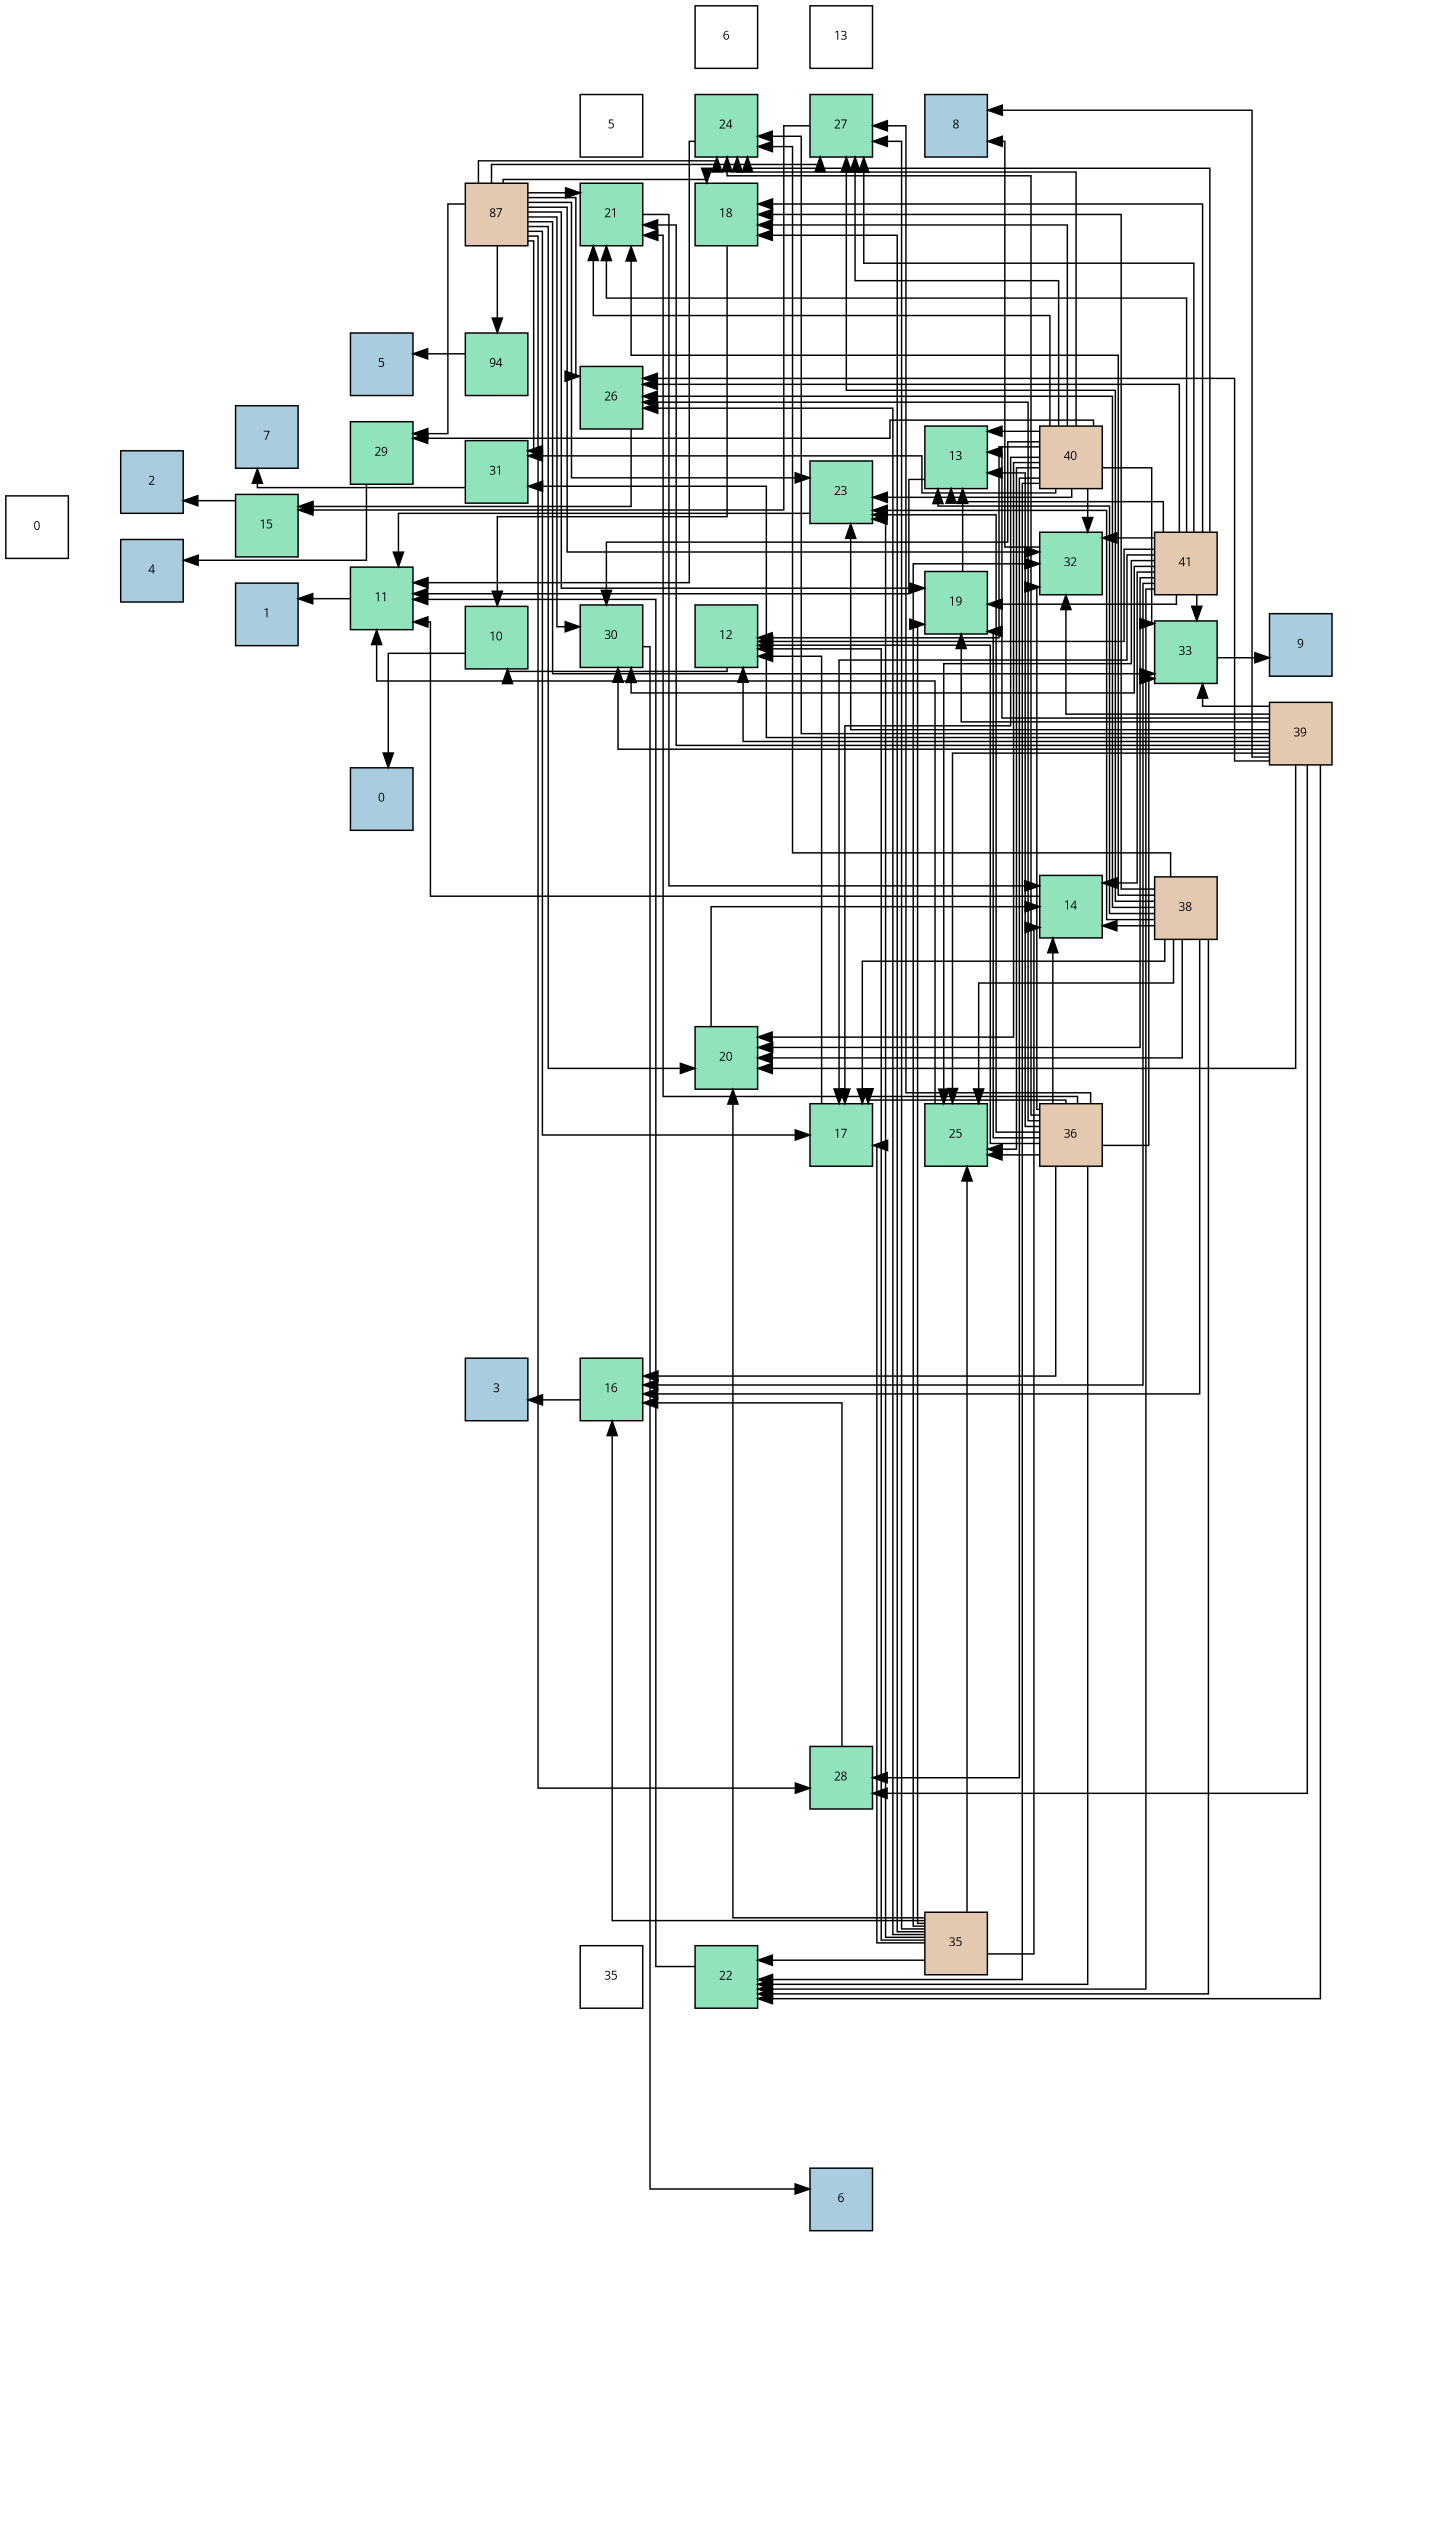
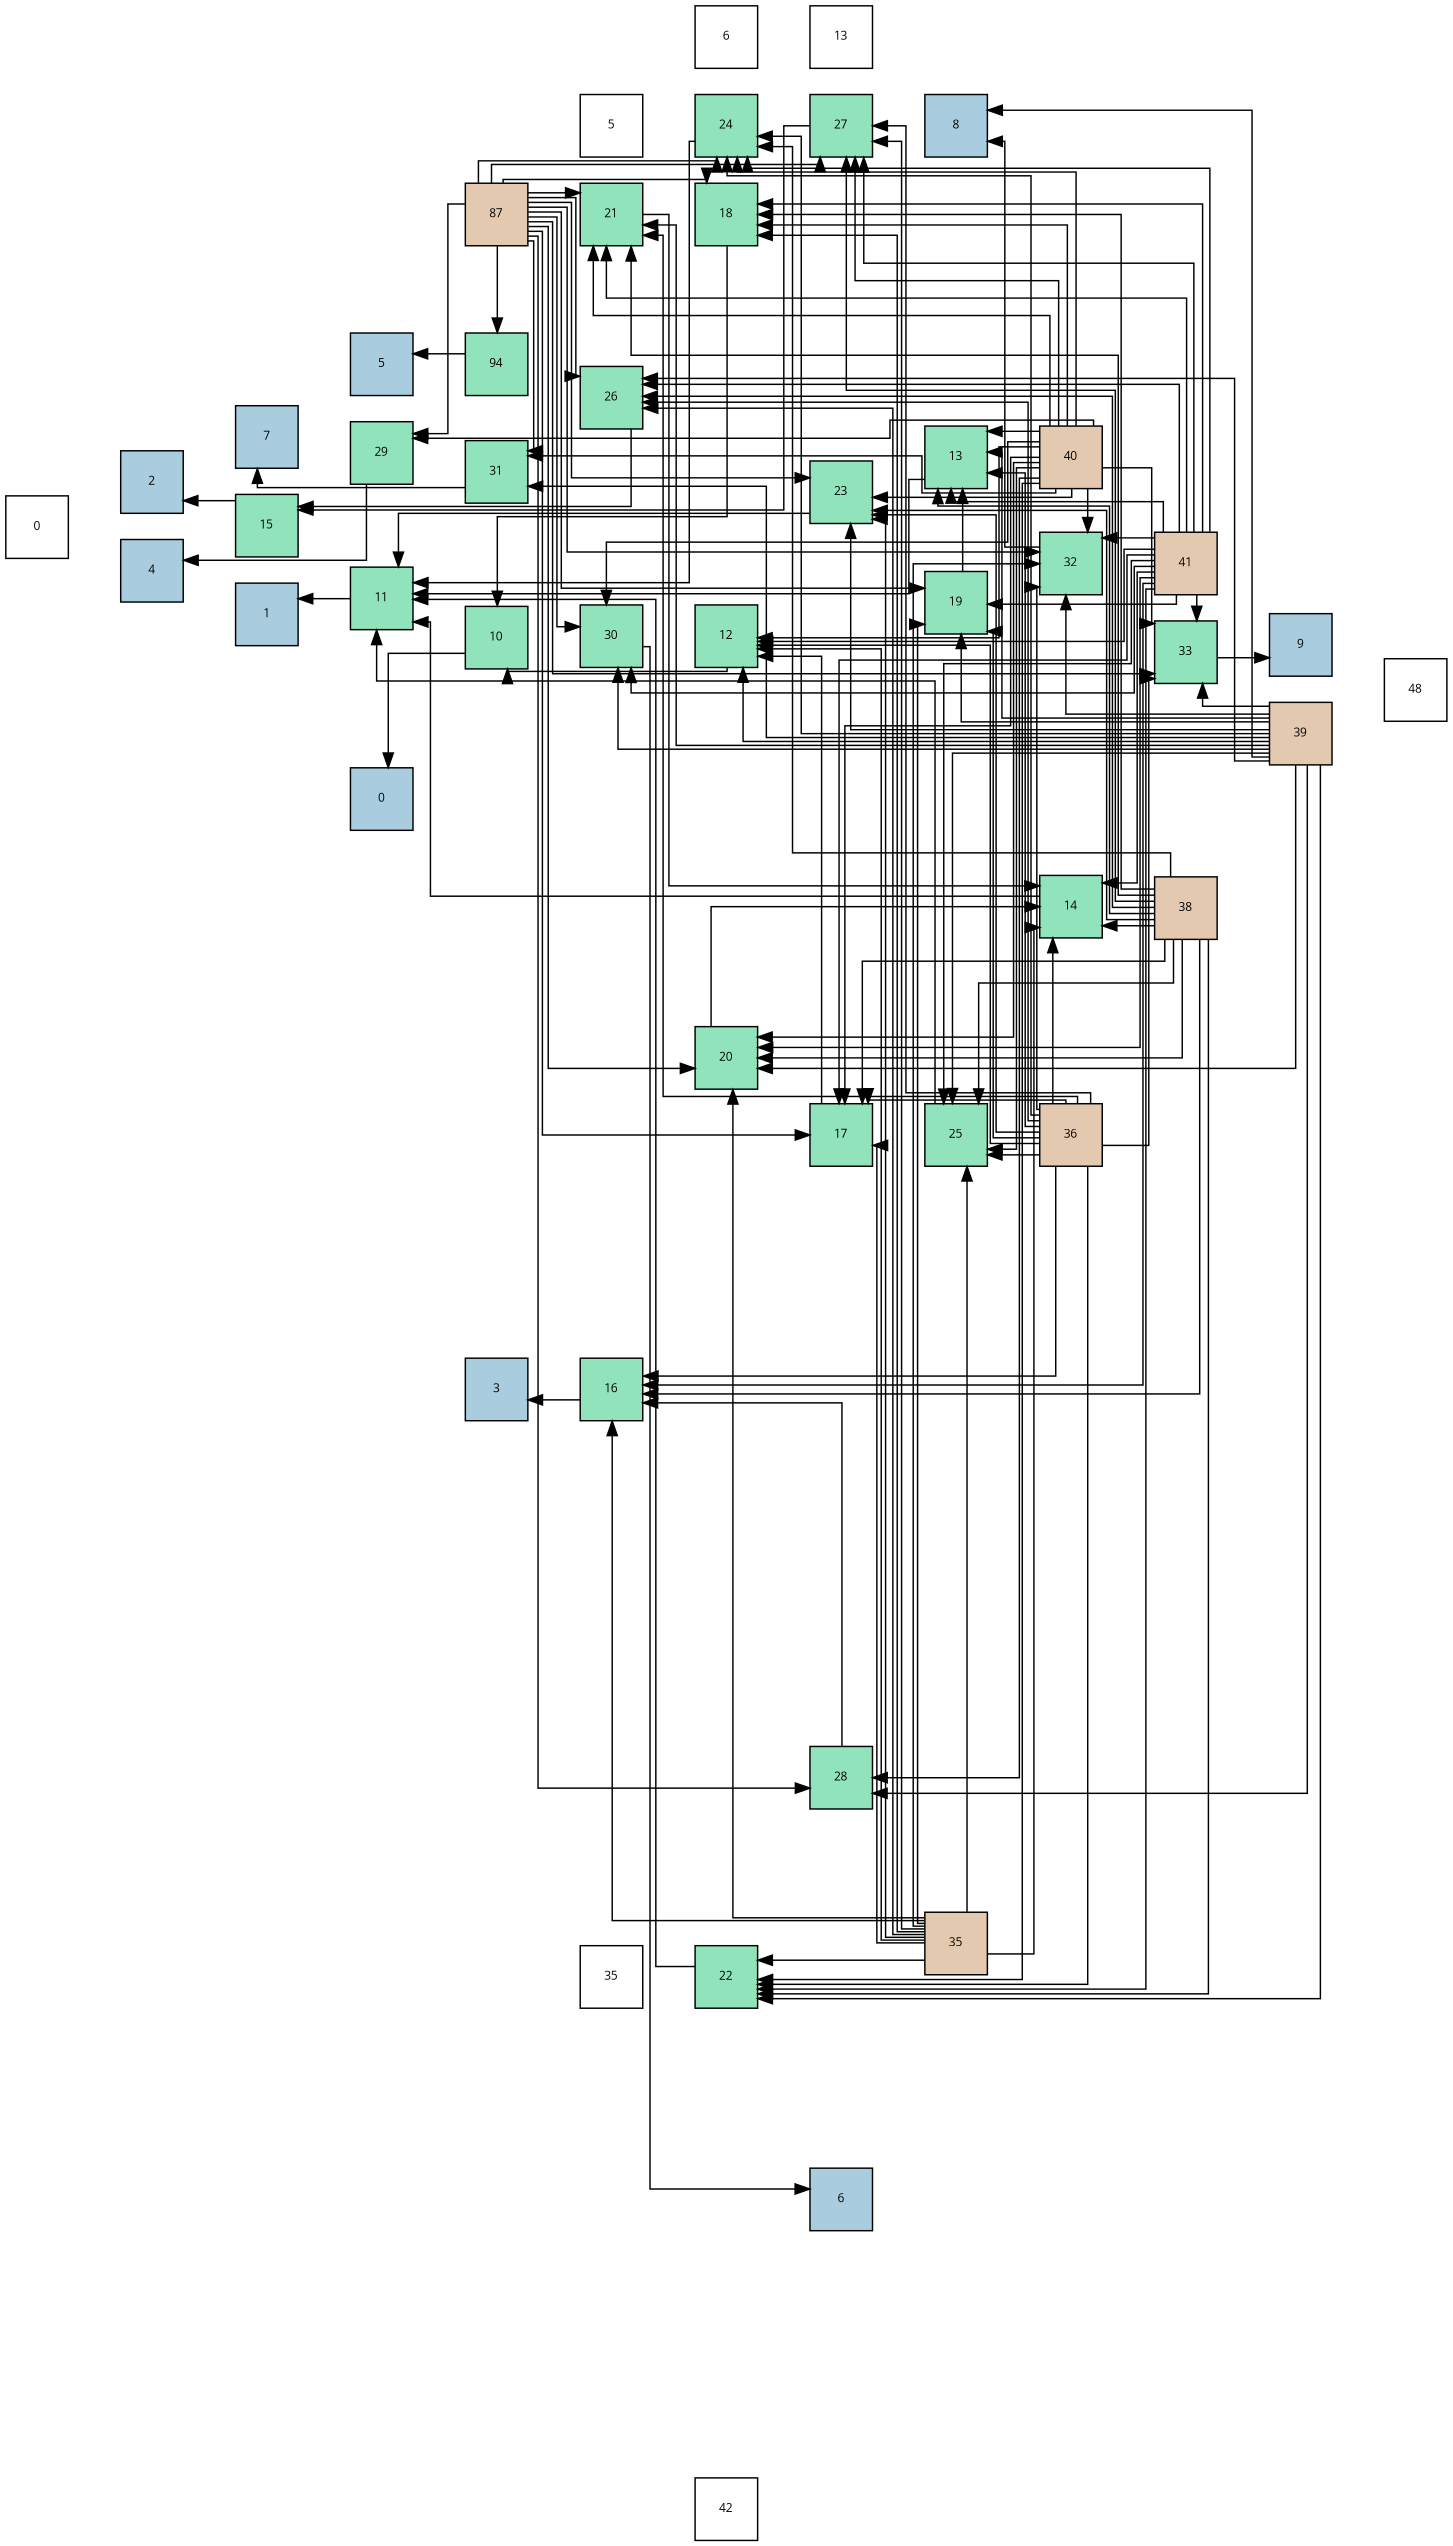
node "48": added
node "42": added
